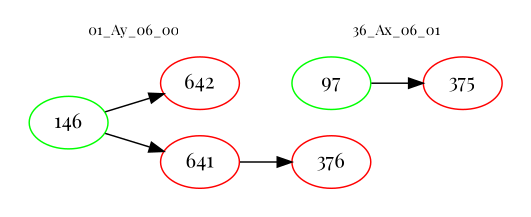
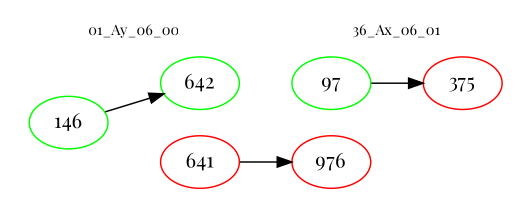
node "642": color red -> green
edge "146" -> "641": removed
node "376": label "376" -> "976"
